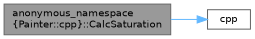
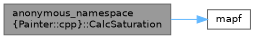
node "cpp": label "cpp" -> "mapf"
